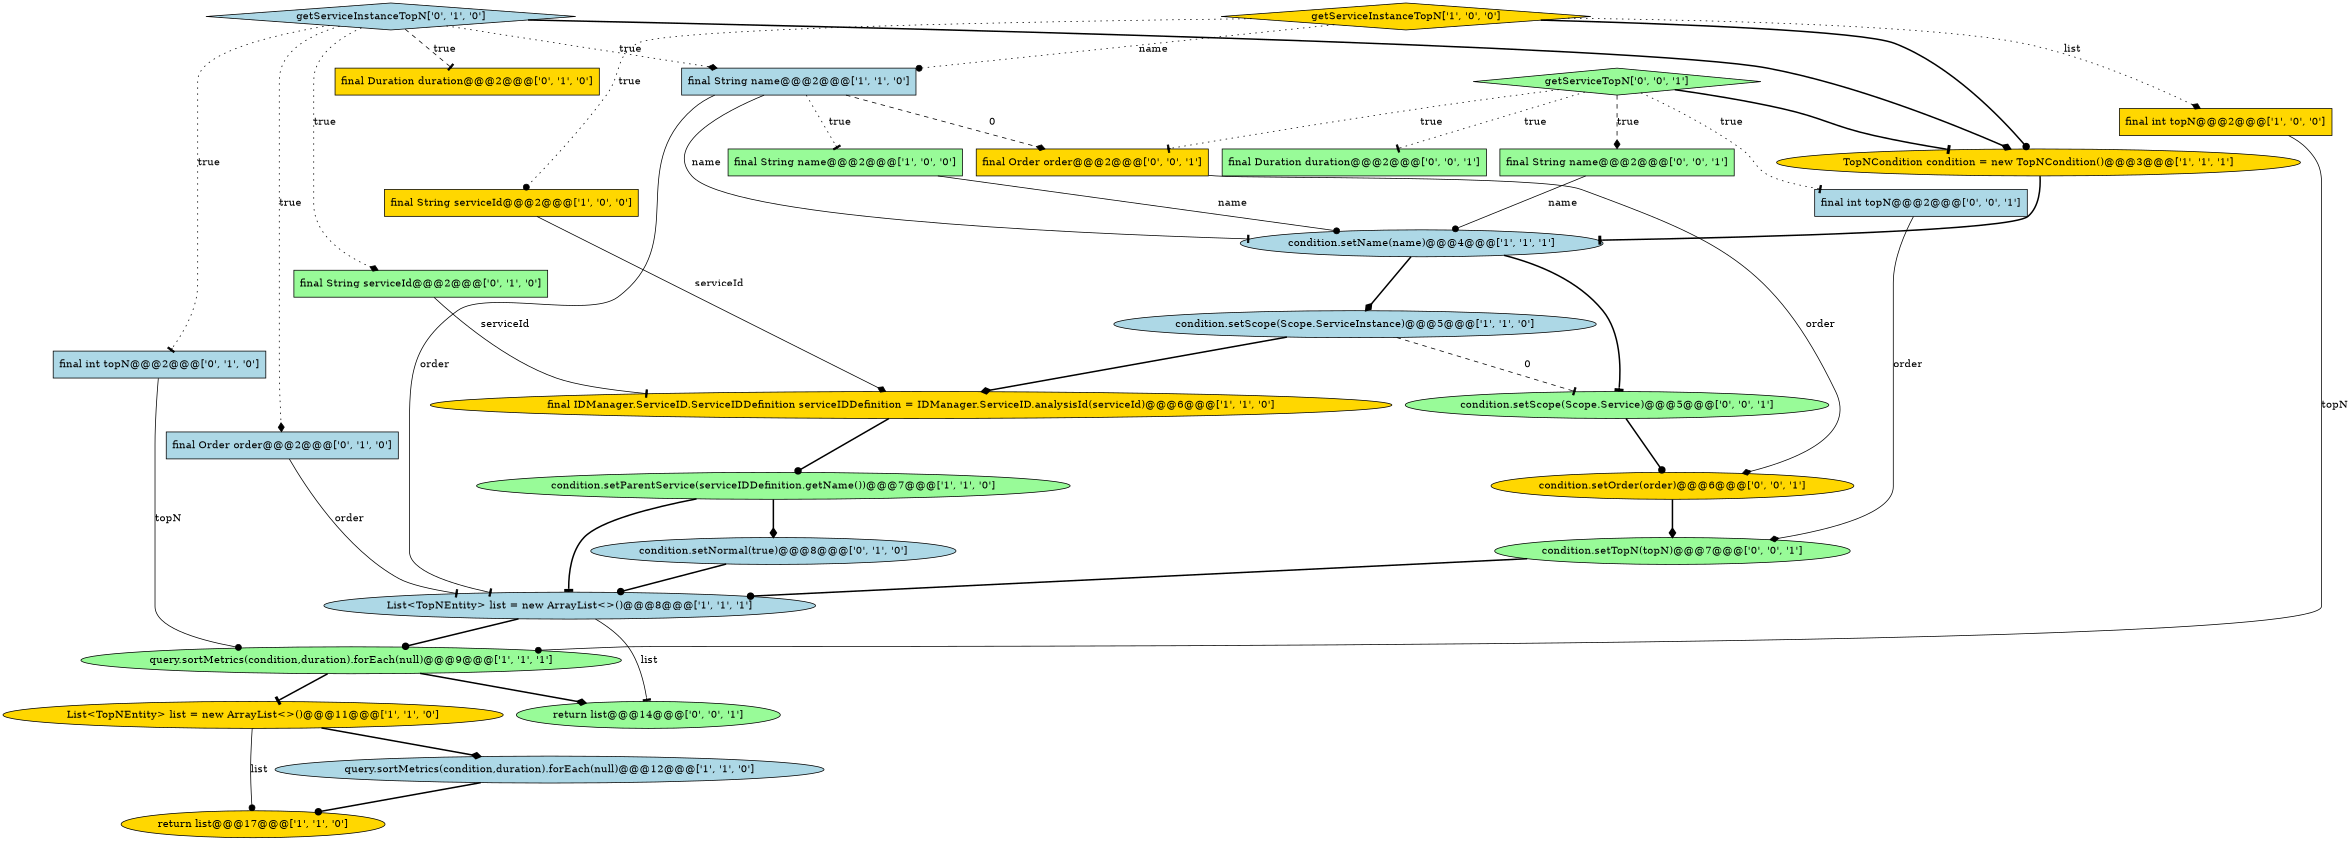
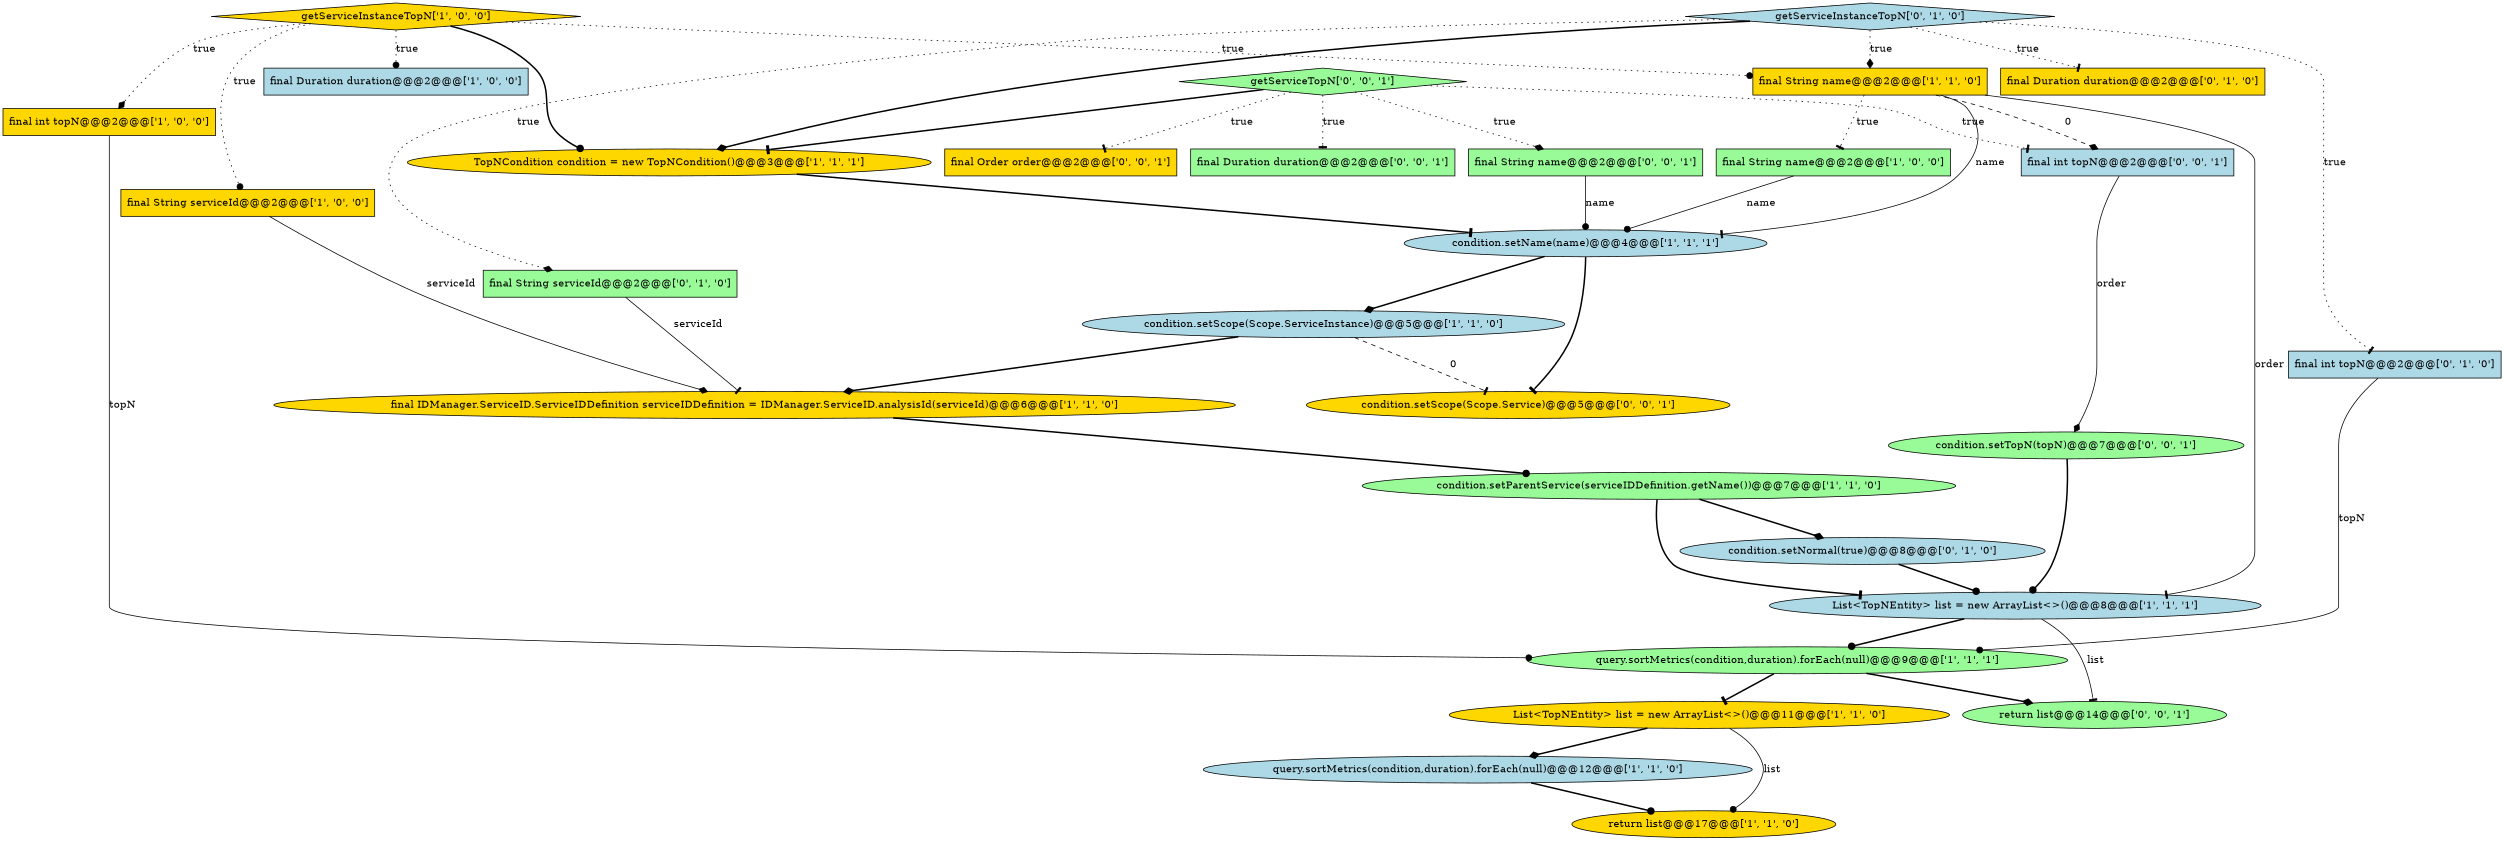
edge "getServiceInstanceTopN['0', '1', '0']" -> "final Duration duration@@@2@@@['0', '1', '0']": style dashed -> dotted
edge "getServiceInstanceTopN['1', '0', '0']" -> "final String name@@@2@@@['1', '1', '0']": label "name" -> "true"
edge "getServiceInstanceTopN['1', '0', '0']" -> "final int topN@@@2@@@['1', '0', '0']": label "list" -> "true"
node "final Duration duration@@@2@@@['1', '0', '0']": added
node "final String name@@@2@@@['1', '1', '0']": fillcolor lightblue -> gold
edge "getServiceTopN['0', '0', '1']" -> "final String name@@@2@@@['0', '0', '1']": style dashed -> dotted
edge "final String name@@@2@@@['1', '1', '0']" -> "final Order order@@@2@@@['0', '0', '1']": now "final String name@@@2@@@['1', '1', '0']" -> "final int topN@@@2@@@['0', '0', '1']"
node "condition.setScope(Scope.Service)@@@5@@@['0', '0', '1']": fillcolor palegreen -> gold
node "final Order order@@@2@@@['0', '1', '0']": removed
node "condition.setOrder(order)@@@6@@@['0', '0', '1']": removed
